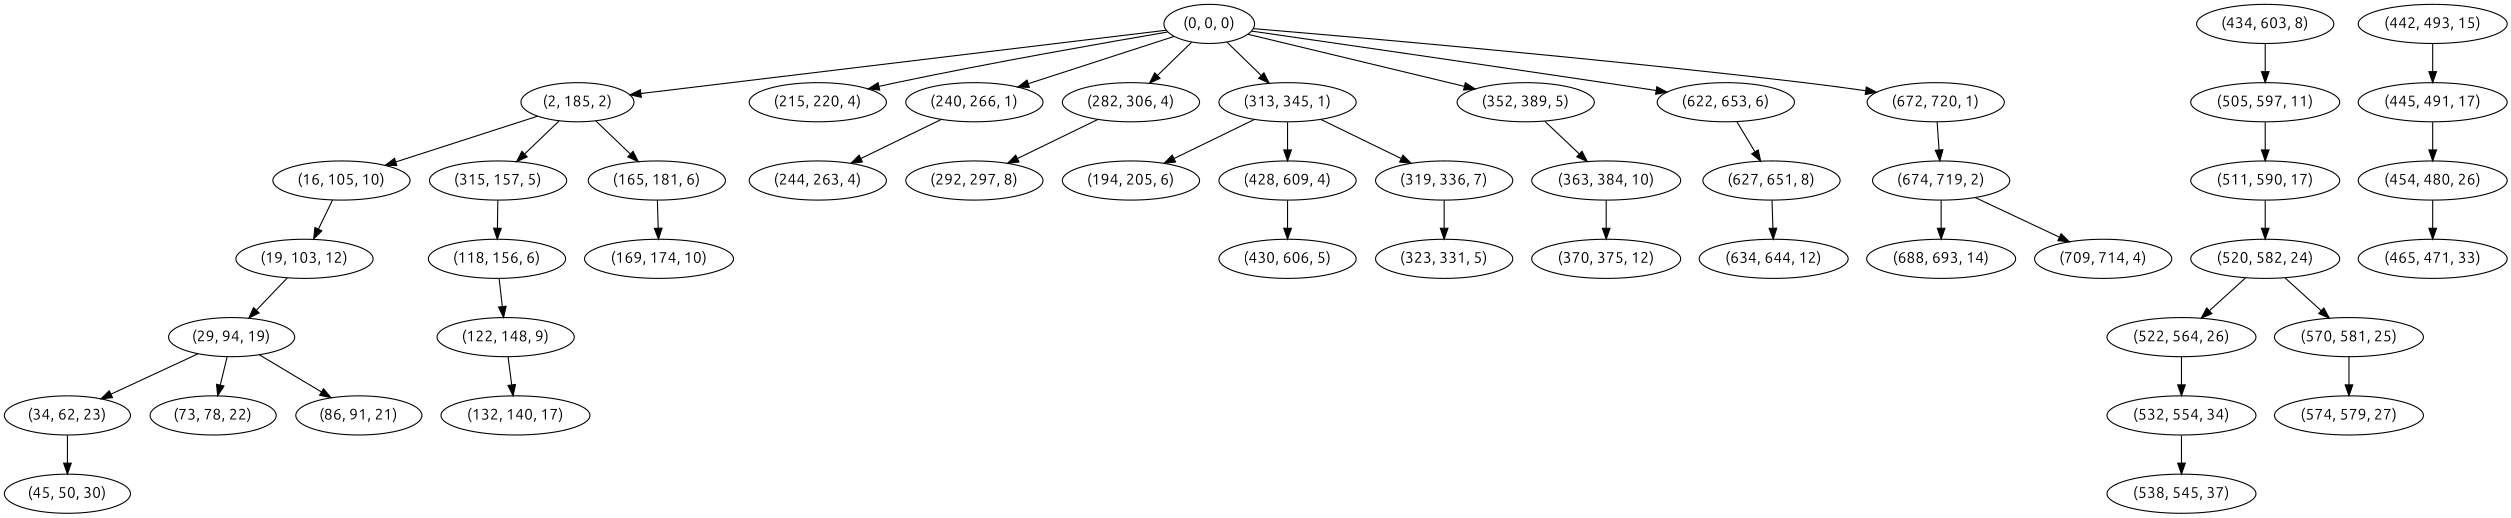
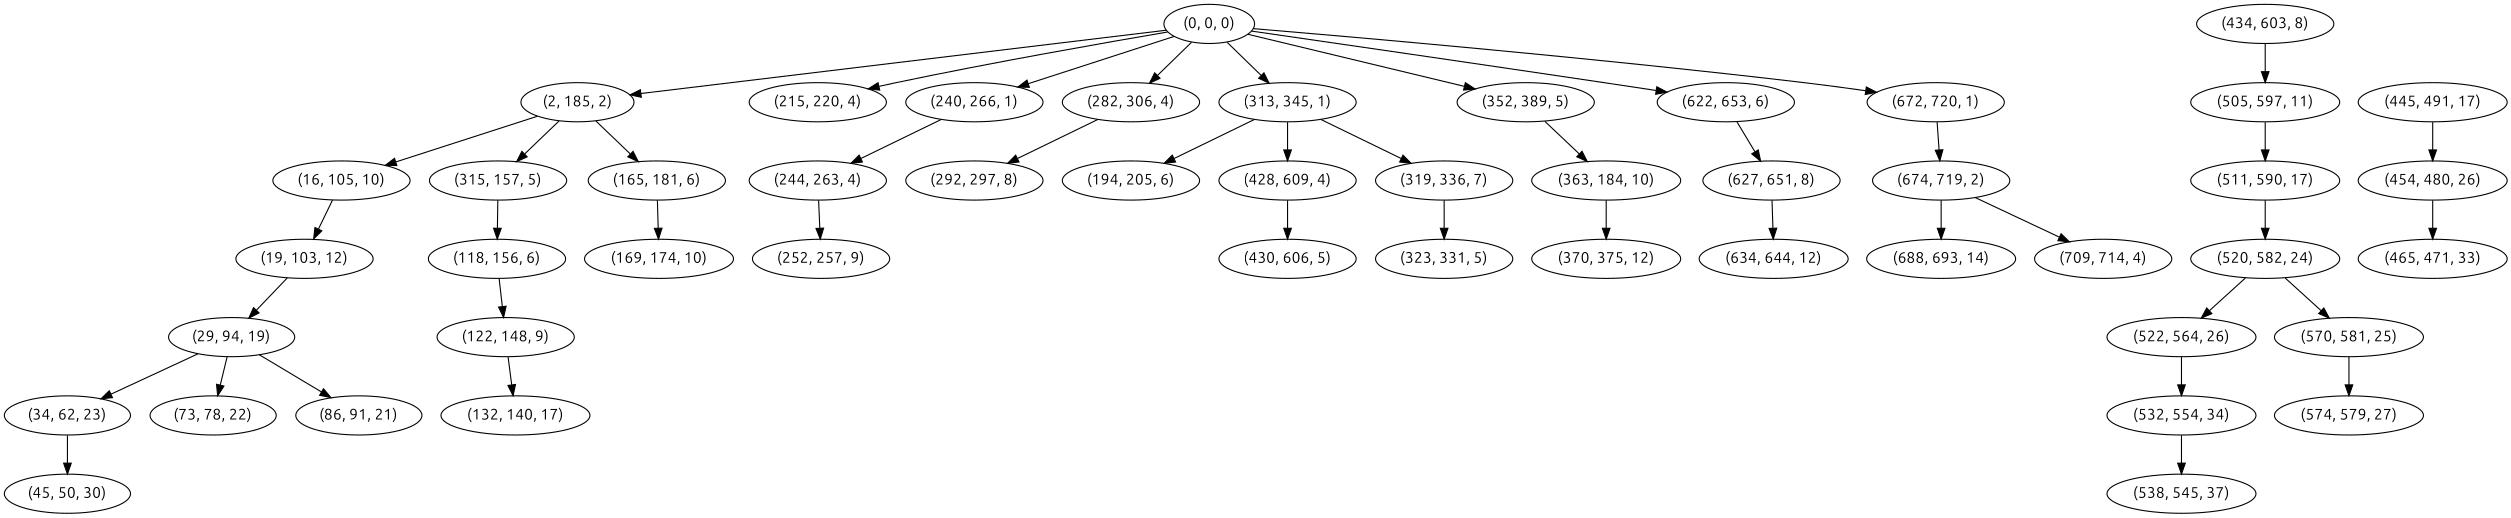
node "(442, 493, 15)": removed
node "(363, 384, 10)": label "(363, 384, 10)" -> "(363, 184, 10)"
node "(252, 257, 9)": added
